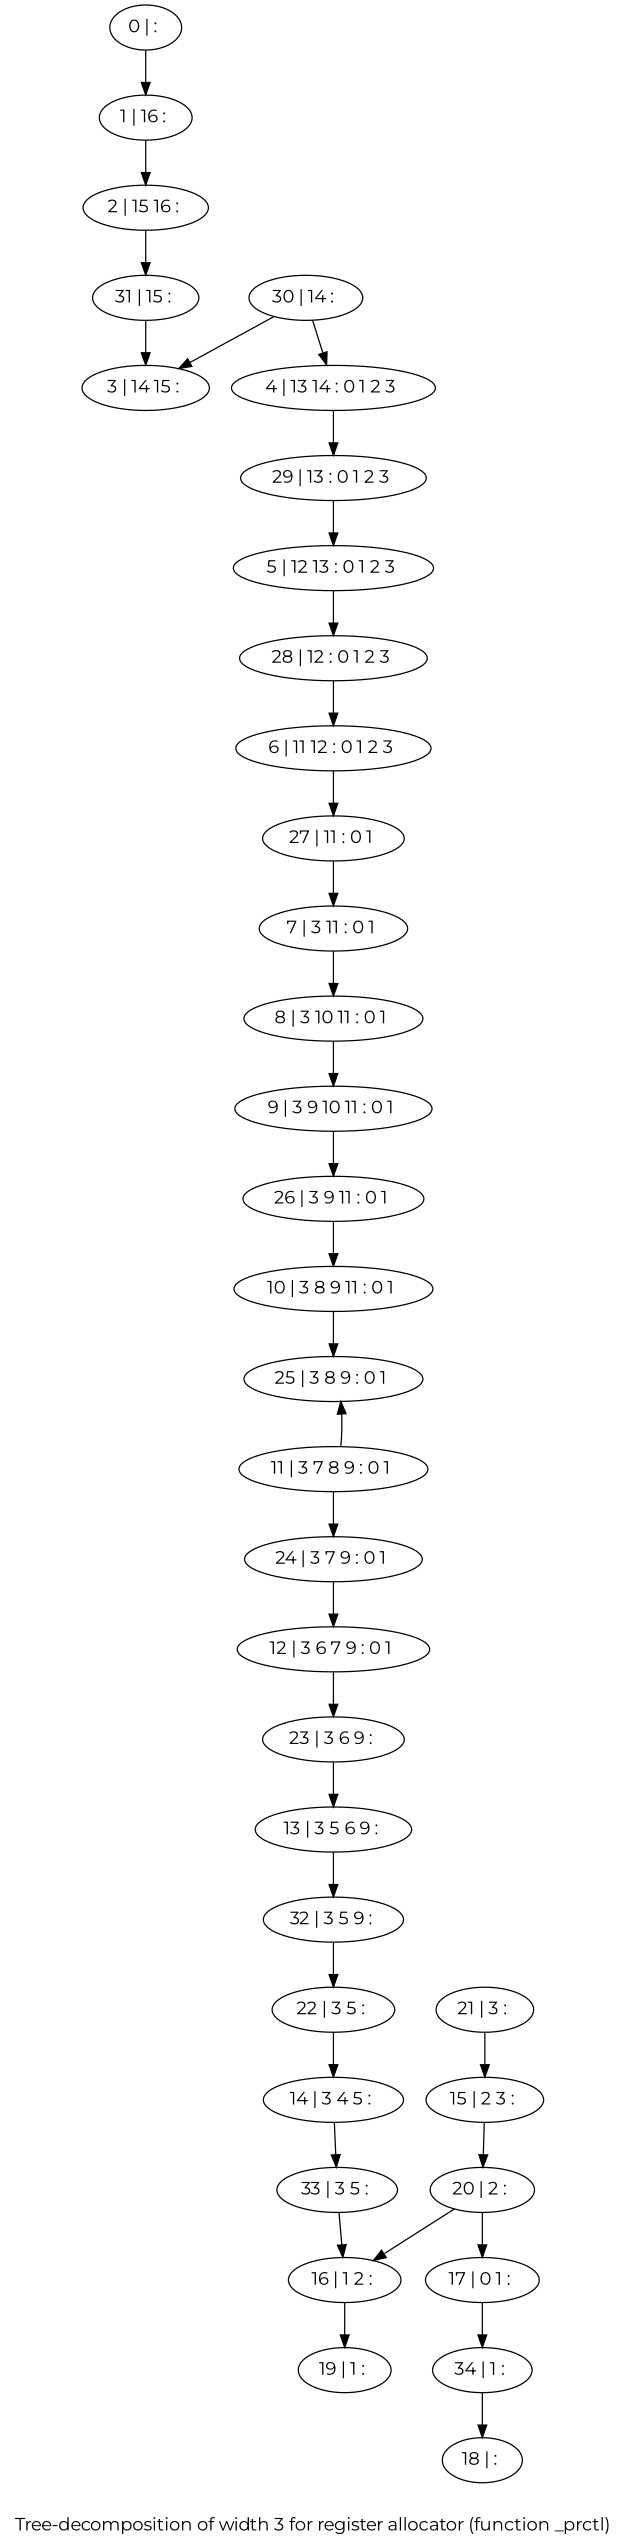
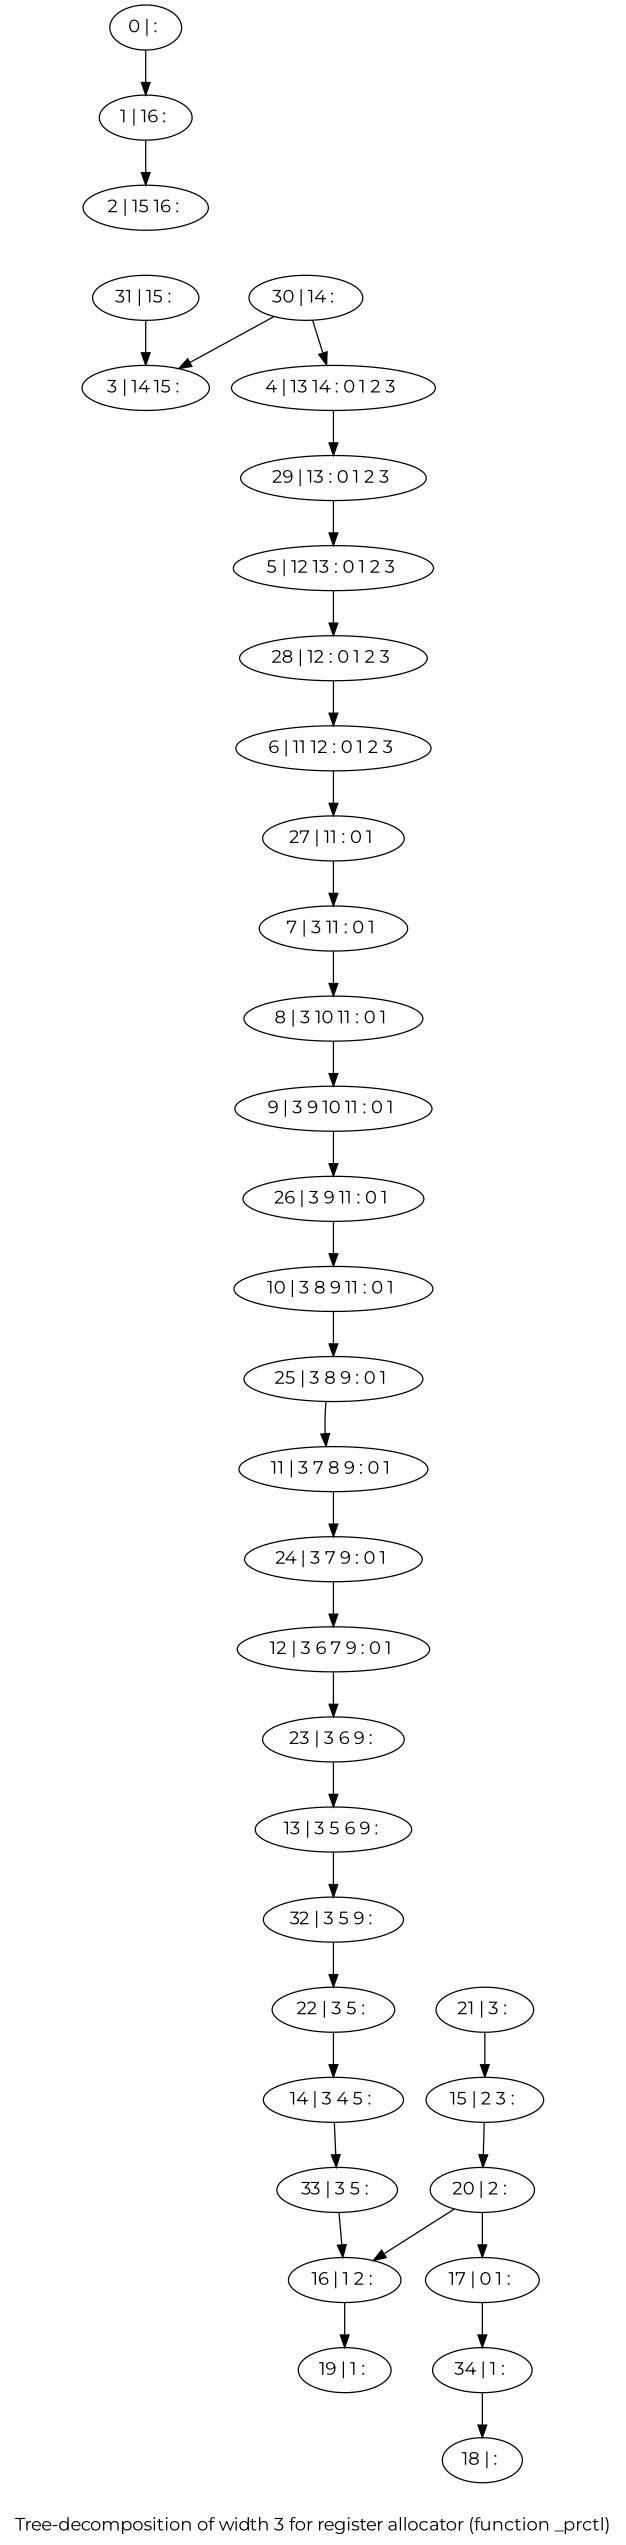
edge "2 | 15 16 :" -> "31 | 15 :": removed
edge "11 | 3 7 8 9 : 0 1" -> "25 | 3 8 9 : 0 1": reversed
